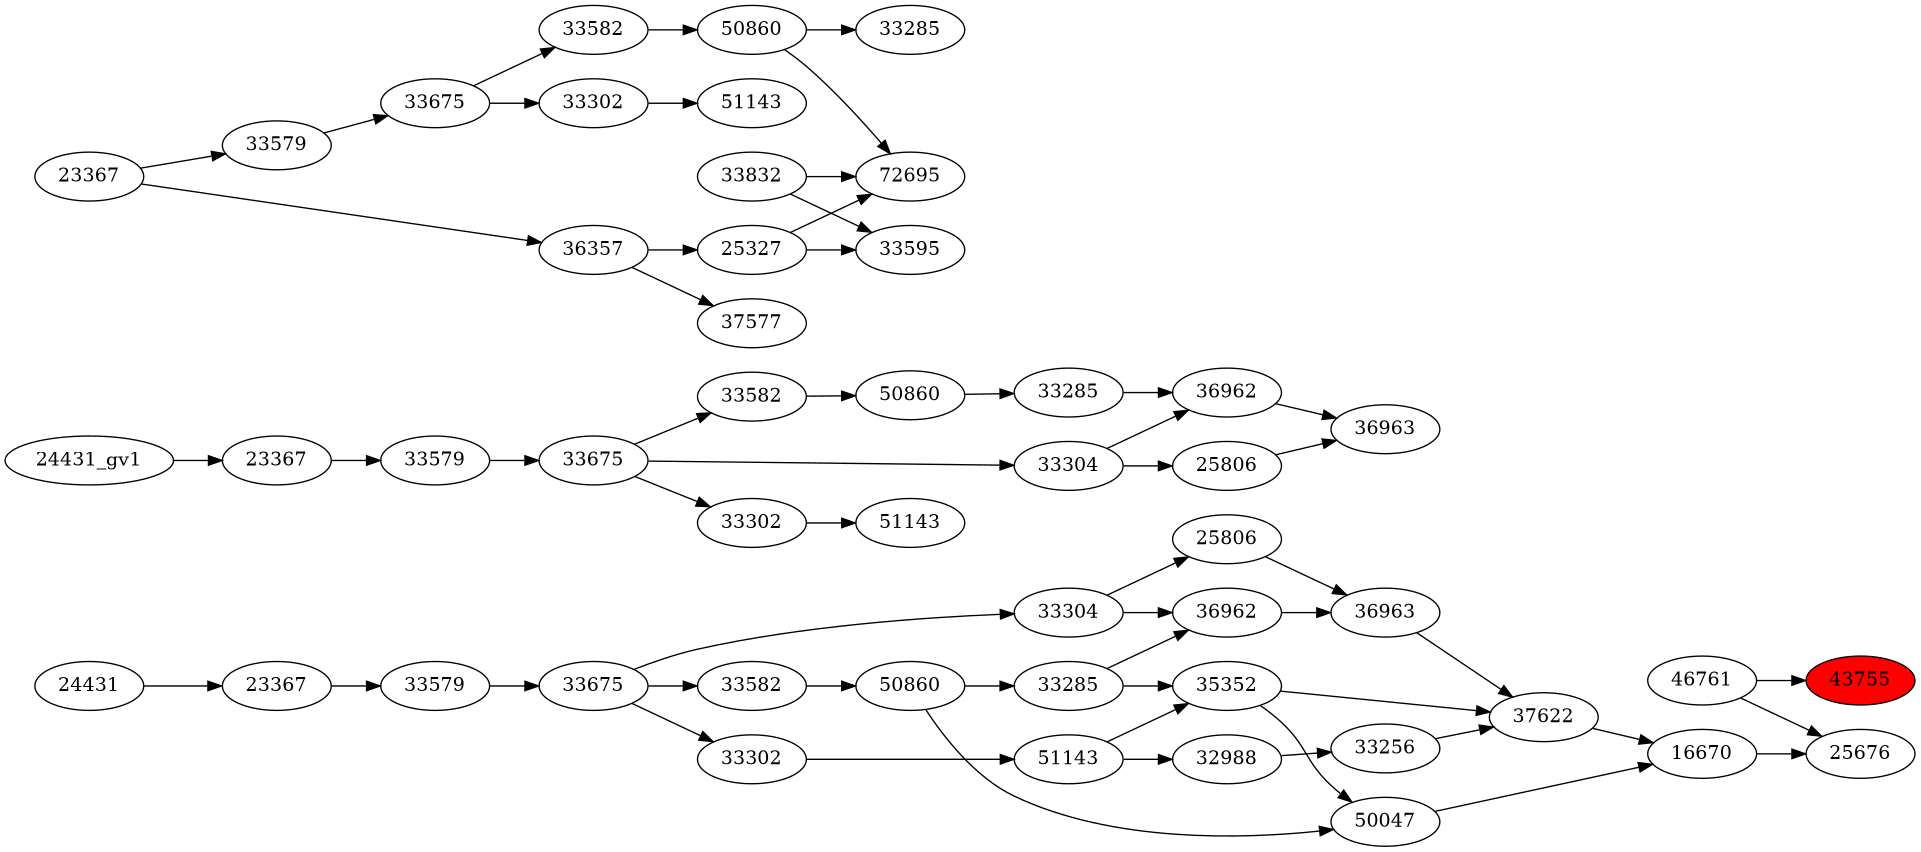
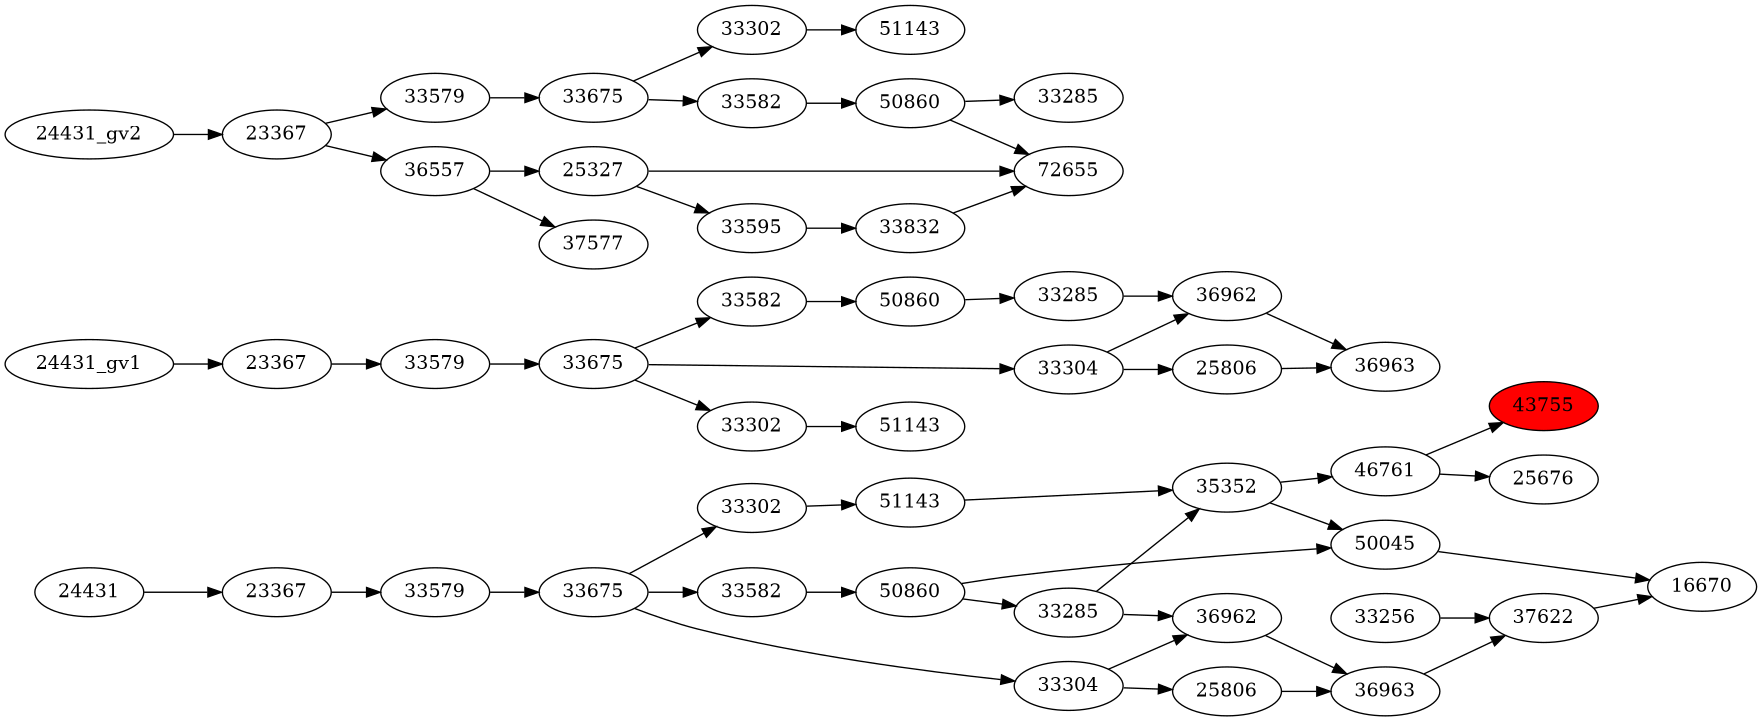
node "24431_gv2": added
node "72695": label "72695" -> "72655"
edge "33832" -> "33595": reversed
node "36357": label "36357" -> "36557"
edge "35352" -> "37622": now "35352" -> "46761"
edge "16670" -> "25676": removed
node "32988": removed
node "50047": label "50047" -> "50045"
